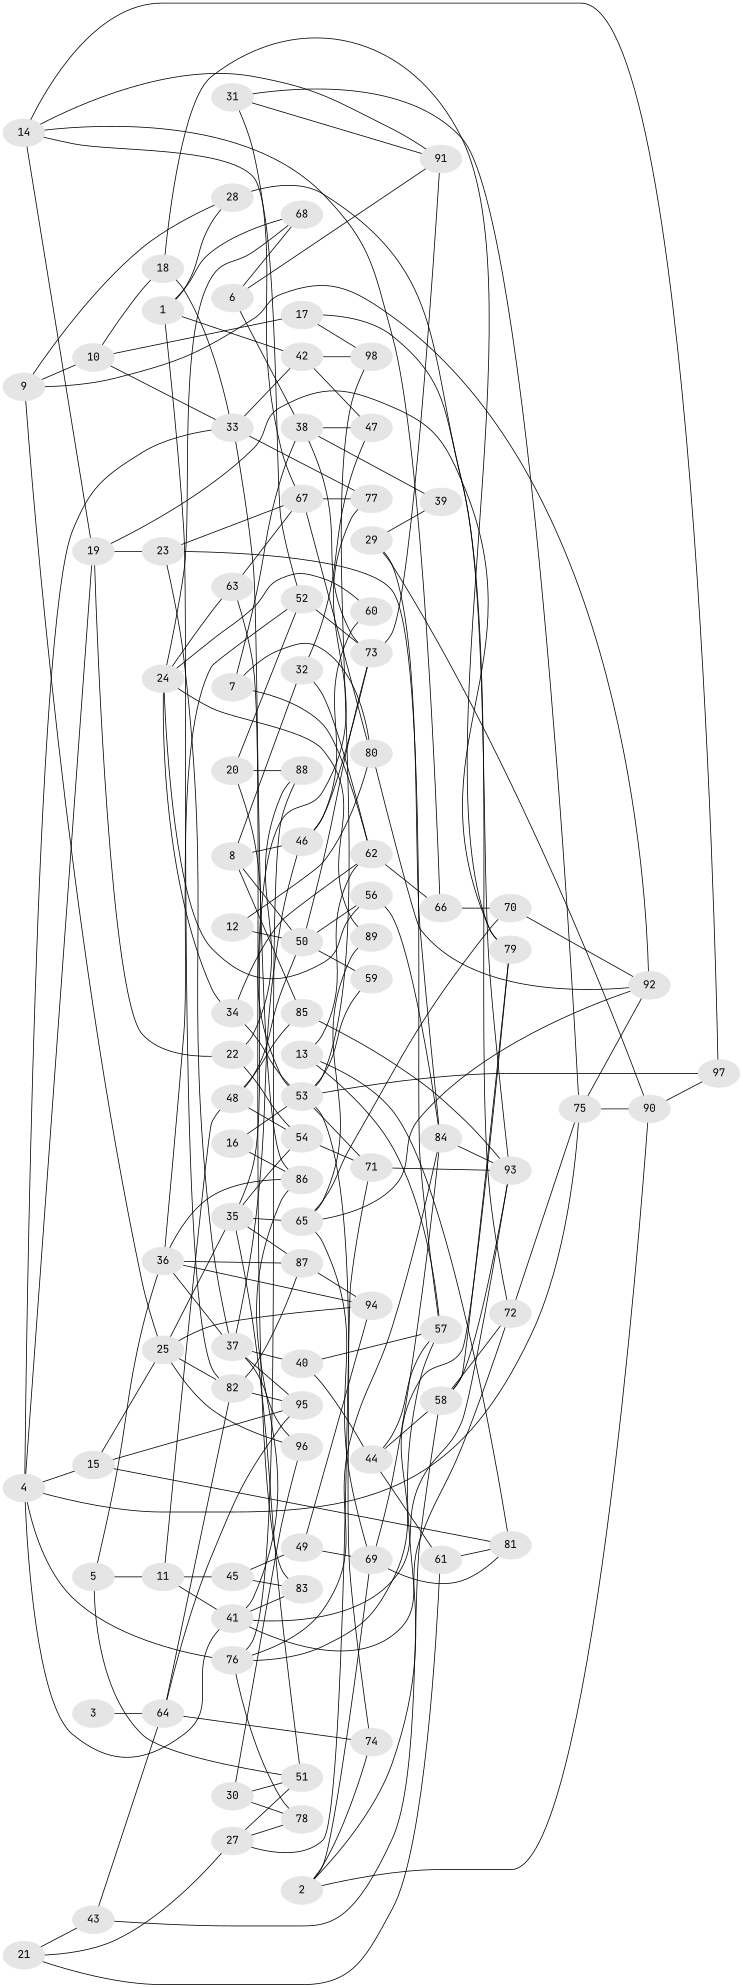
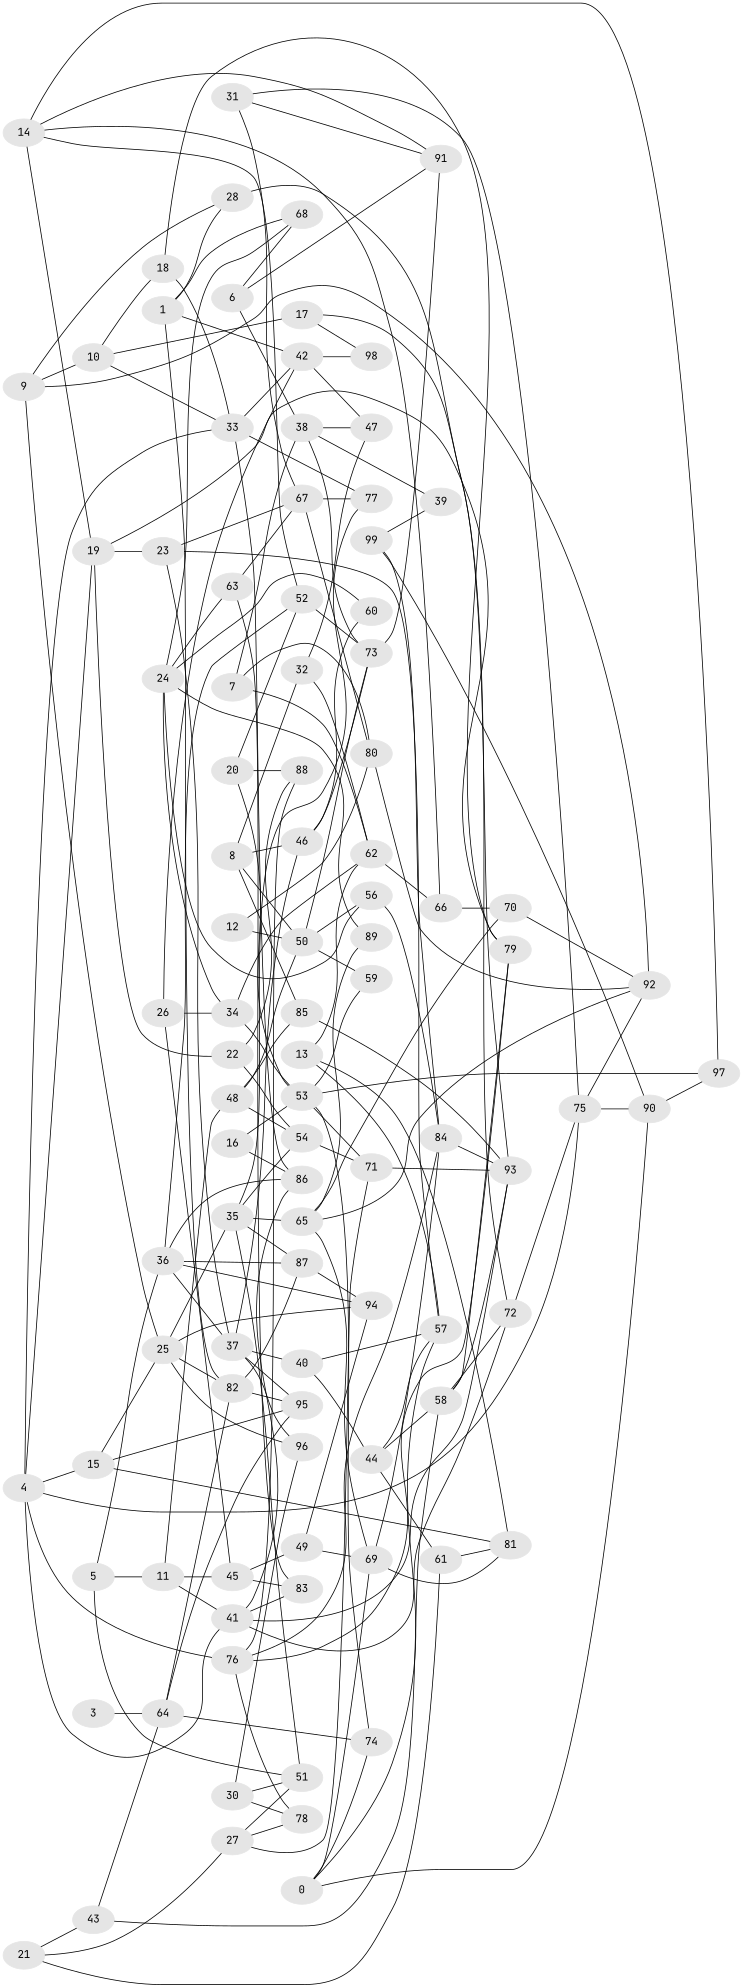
node "29": label "29" -> "99"
edge "98" -- "53": removed
node "26": added
node "2": label "2" -> "0"
